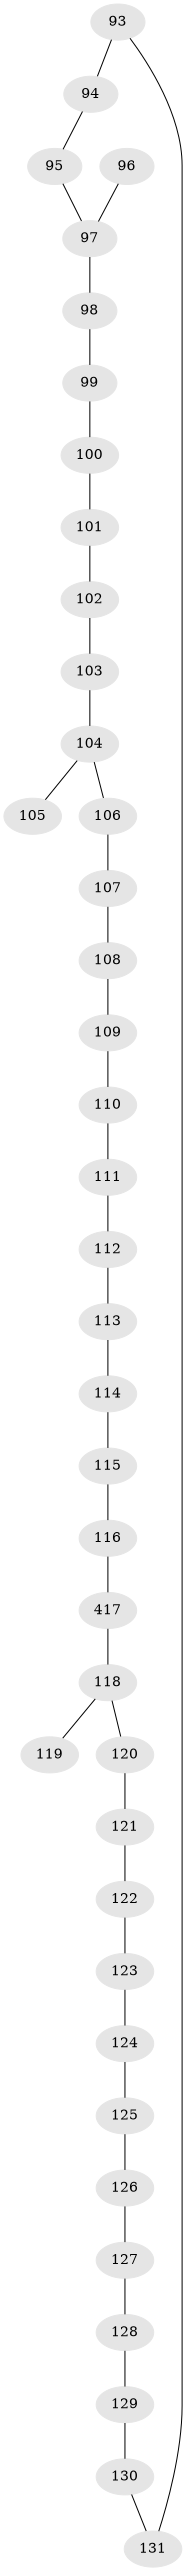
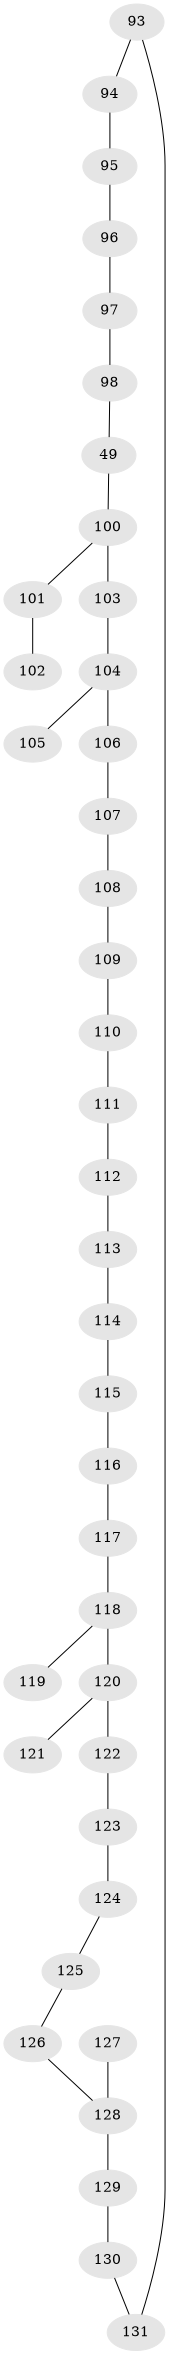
edge "95" -- "97": now "95" -- "96"
node "99": label "99" -> "49"
edge "102" -- "103": now "100" -- "103"
node "417": label "417" -> "117"
edge "121" -- "122": now "120" -- "122"
edge "126" -- "127": now "126" -- "128"
